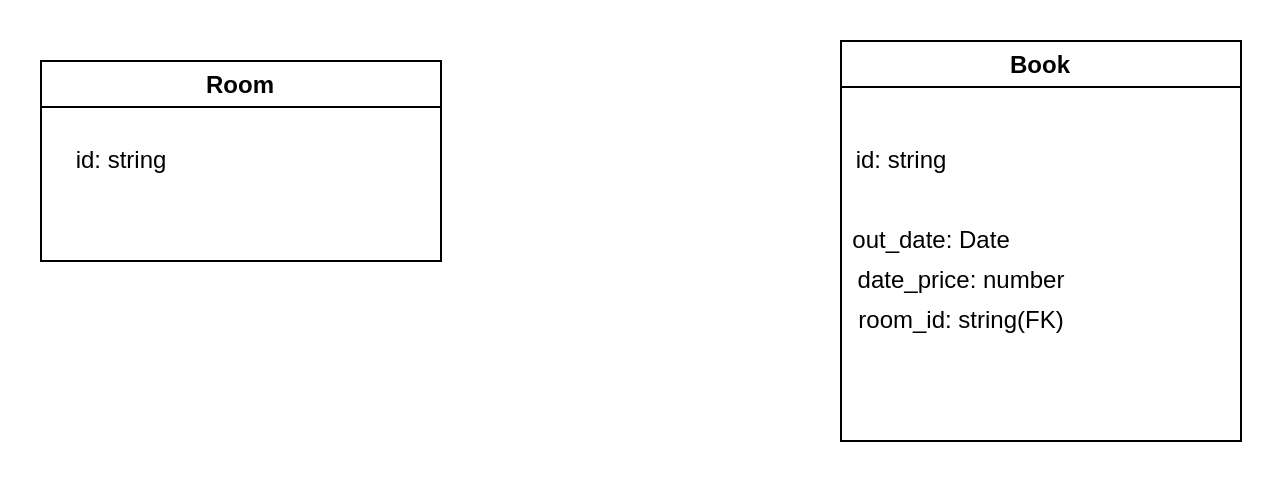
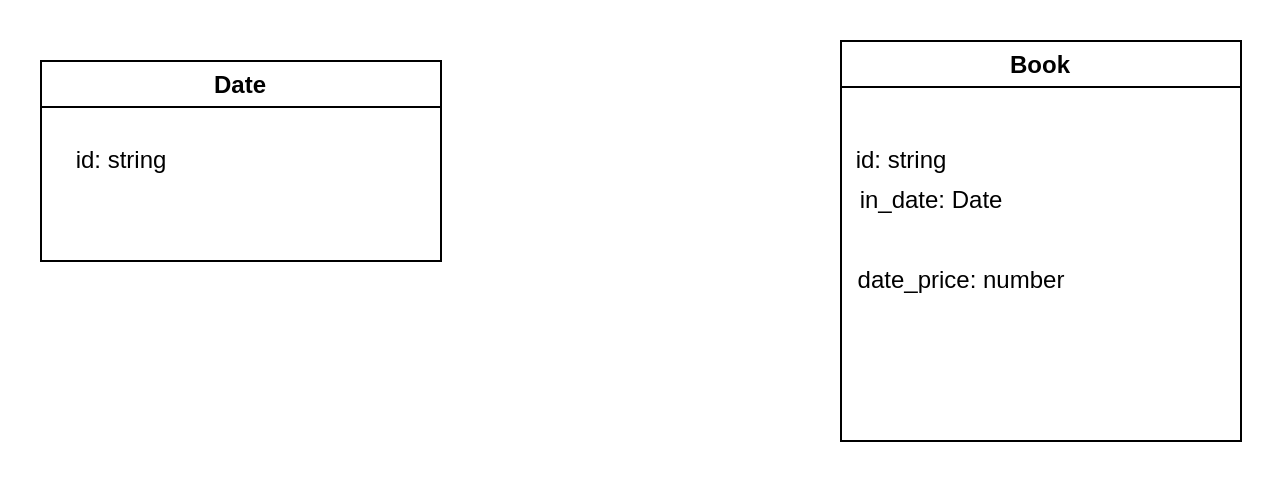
node "Room": label "Room" -> "Date"
node "in_date: Date": added
node "out_date: Date": removed
node "room_id: string(FK)": removed
